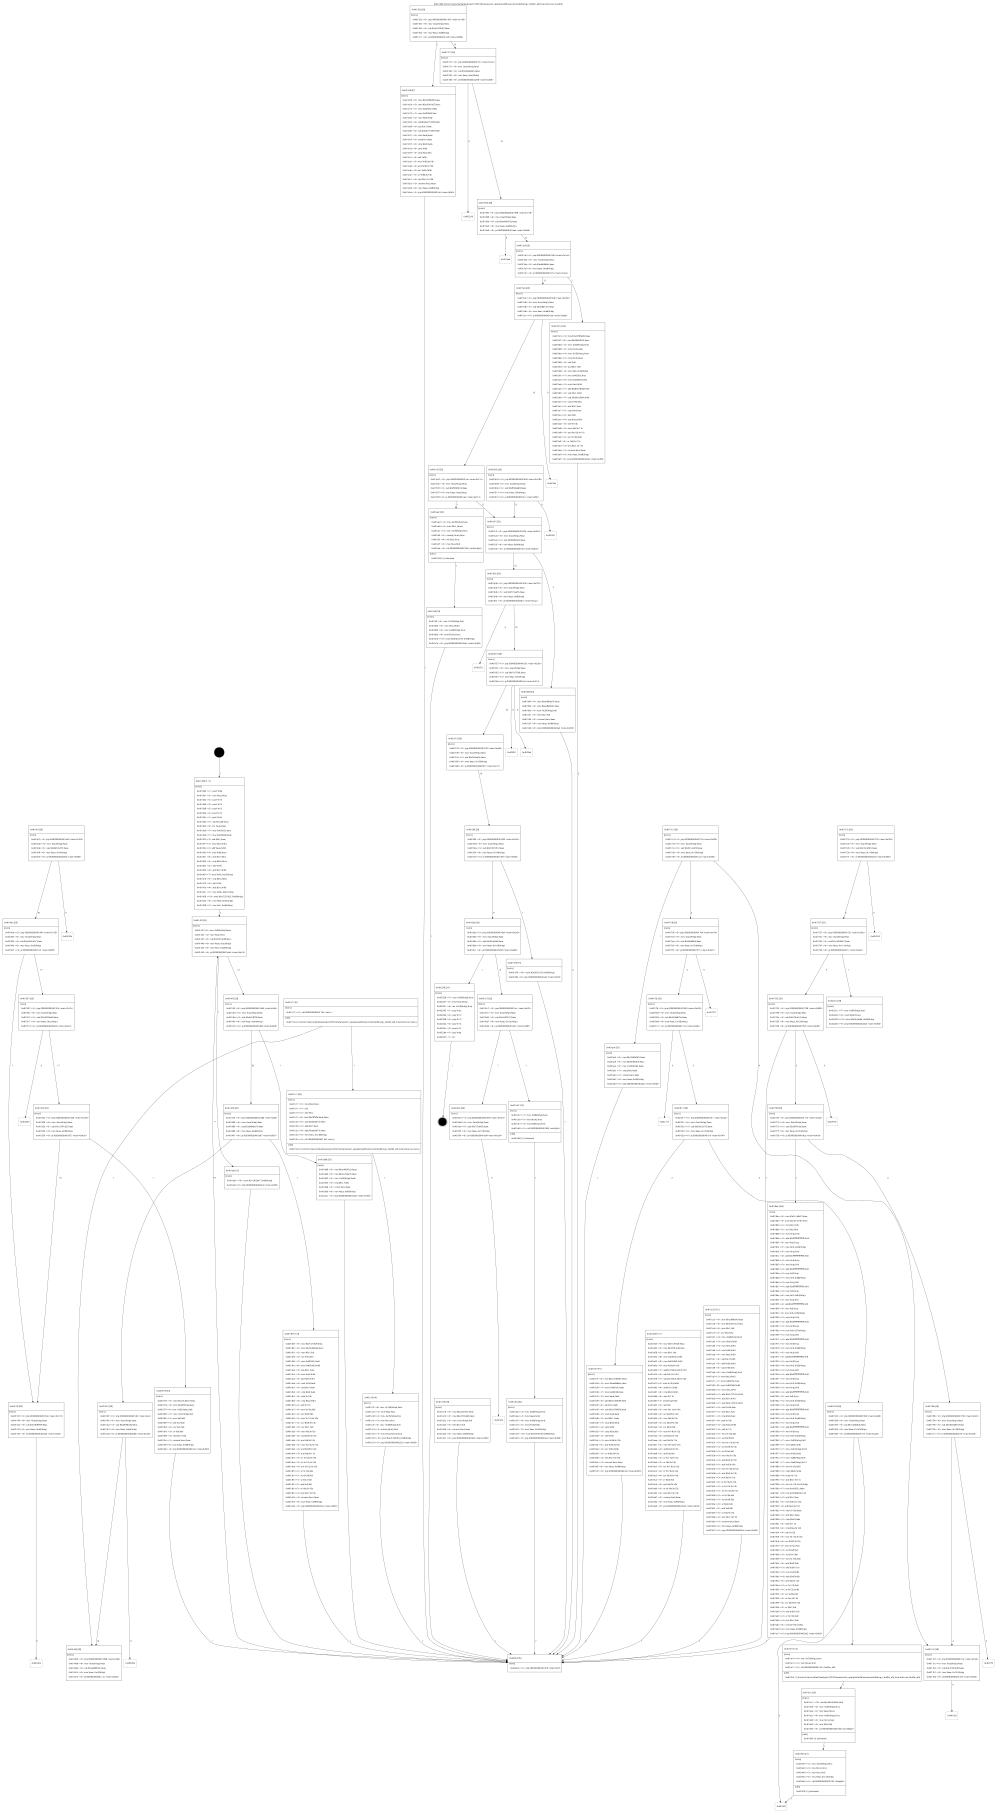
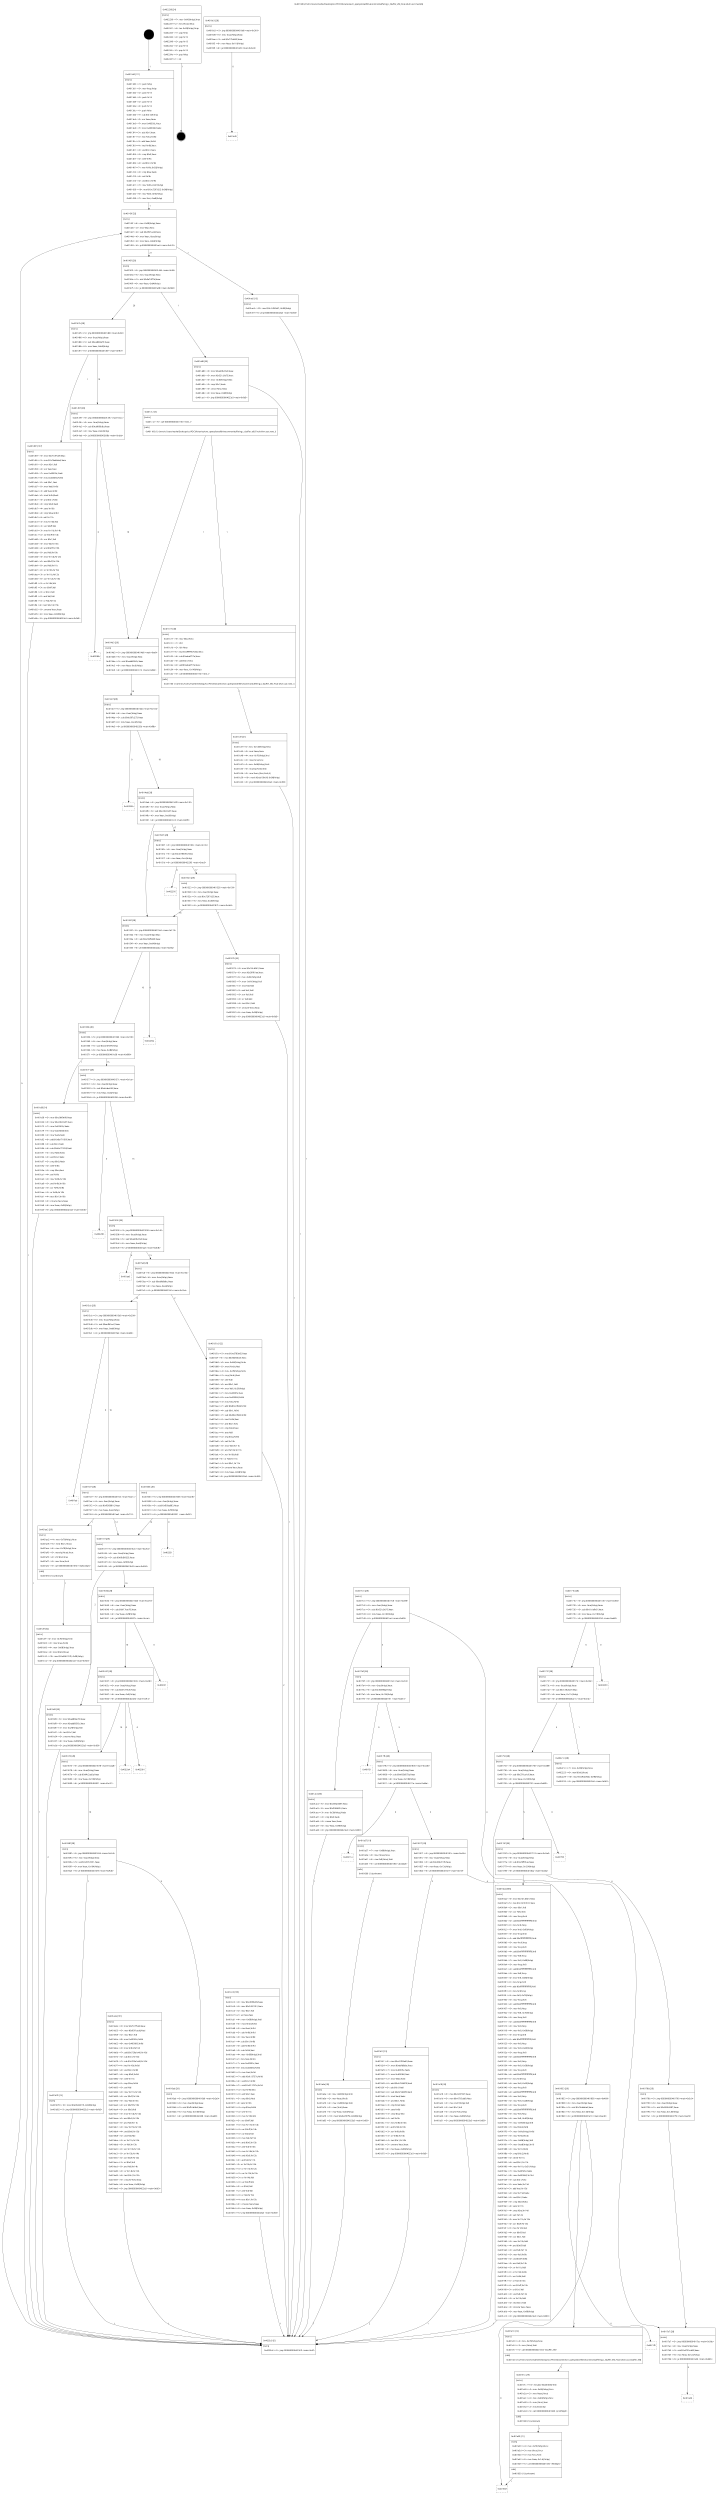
edge "0x4014b3 [28]" -> "0x4014cf [28]": added, label "18"
edge "0x4016ab [28]" -> "0x402238 [24]": removed, label "1"
edge "0x40153f [28]" -> "0x40155b [28]": added, label "16"
node "0x4016c7 [28]": removed
edge "0x40178b [28]" -> "0x4021f9": now "0x401833 [28]" -> "0x4021f9"
